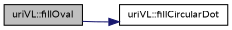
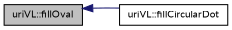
edge "uriVL::fillOval" -> "uriVL::fillCircularDot": reversed
